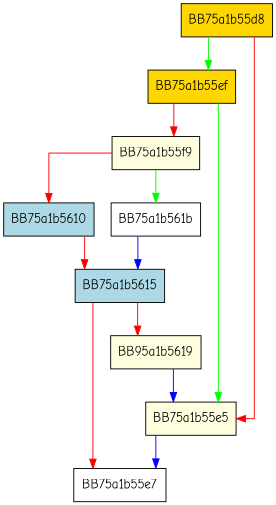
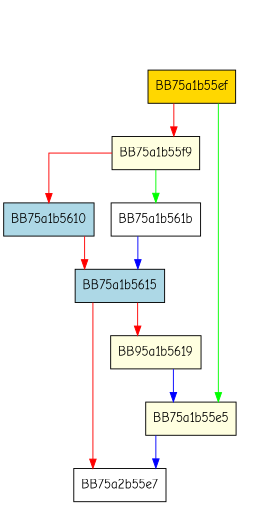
node "BB75a1b55d8": removed
node "BB75a1b55e7": label "BB75a1b55e7" -> "BB75a2b55e7"
